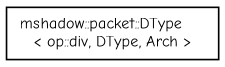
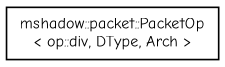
node "mshadow::packet::DType < op::div, DType, Arch >": label "mshadow::packet::DType < op::div, DType, Arch >" -> "mshadow::packet::PacketOp < op::div, DType, Arch >"
